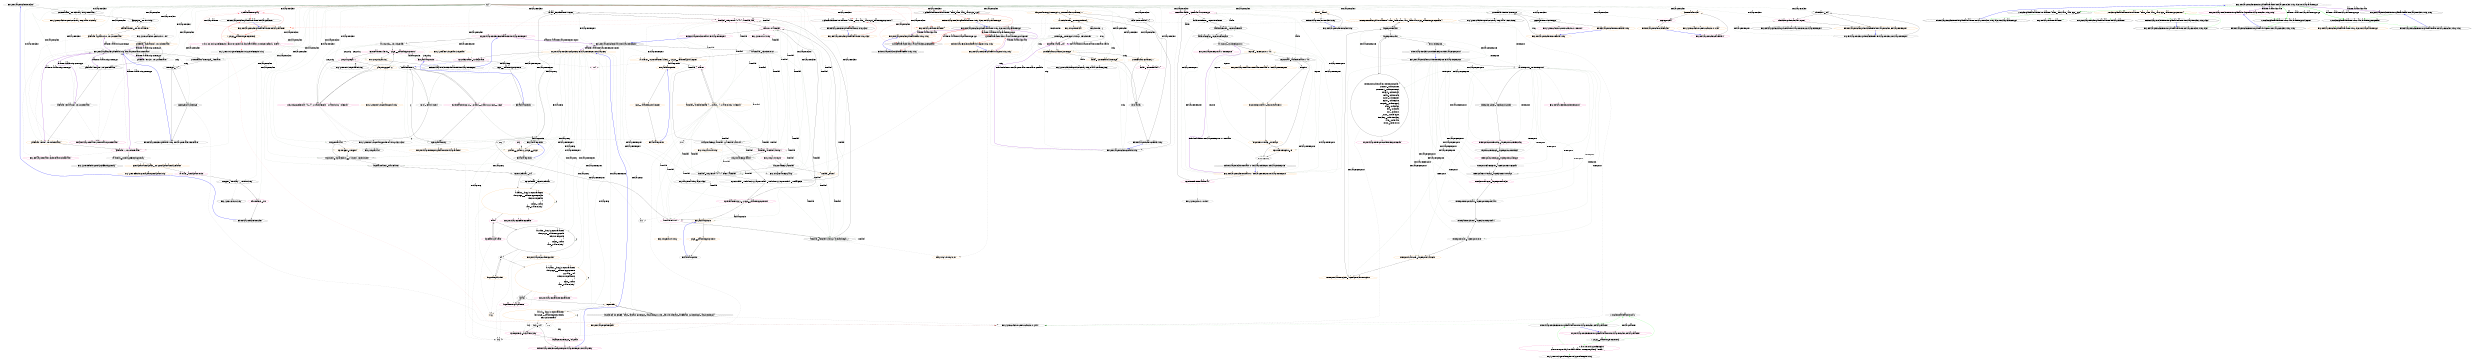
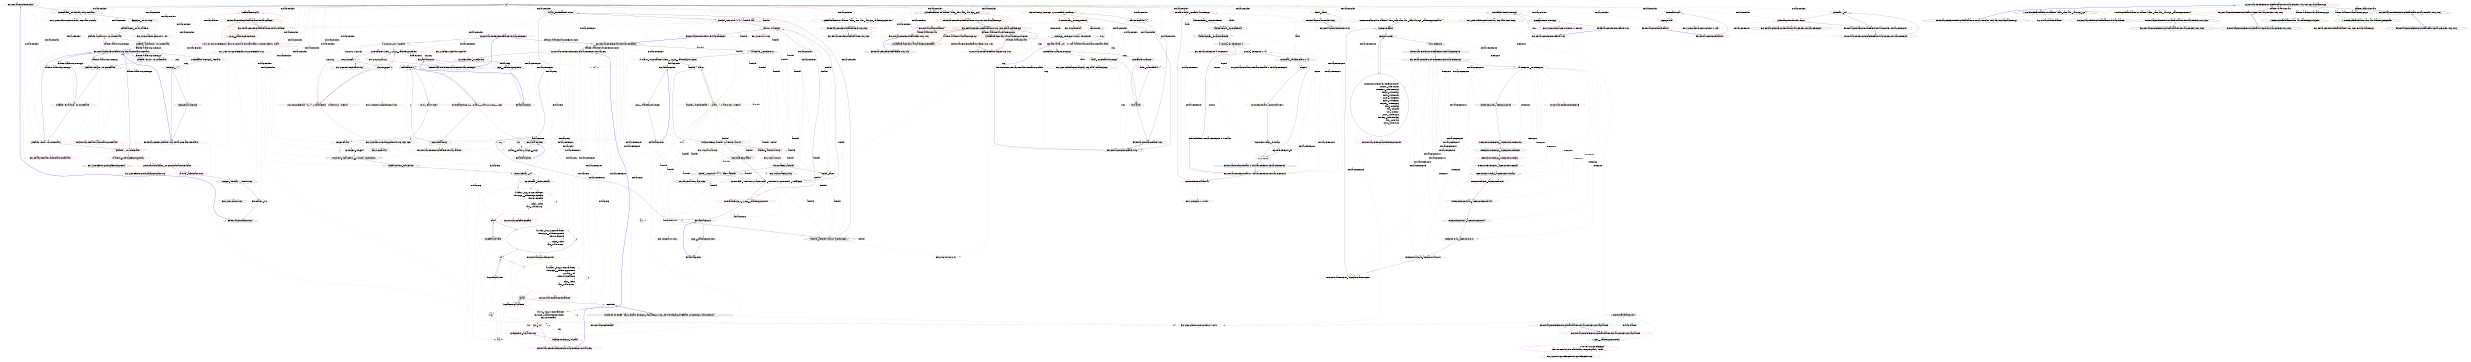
node "response.ContentLength = httpResponse.ContentLength": label "response.ContentLength = httpResponse.ContentLength" -> "restResponse.ContentLength = httpResponse.ContentLength"
